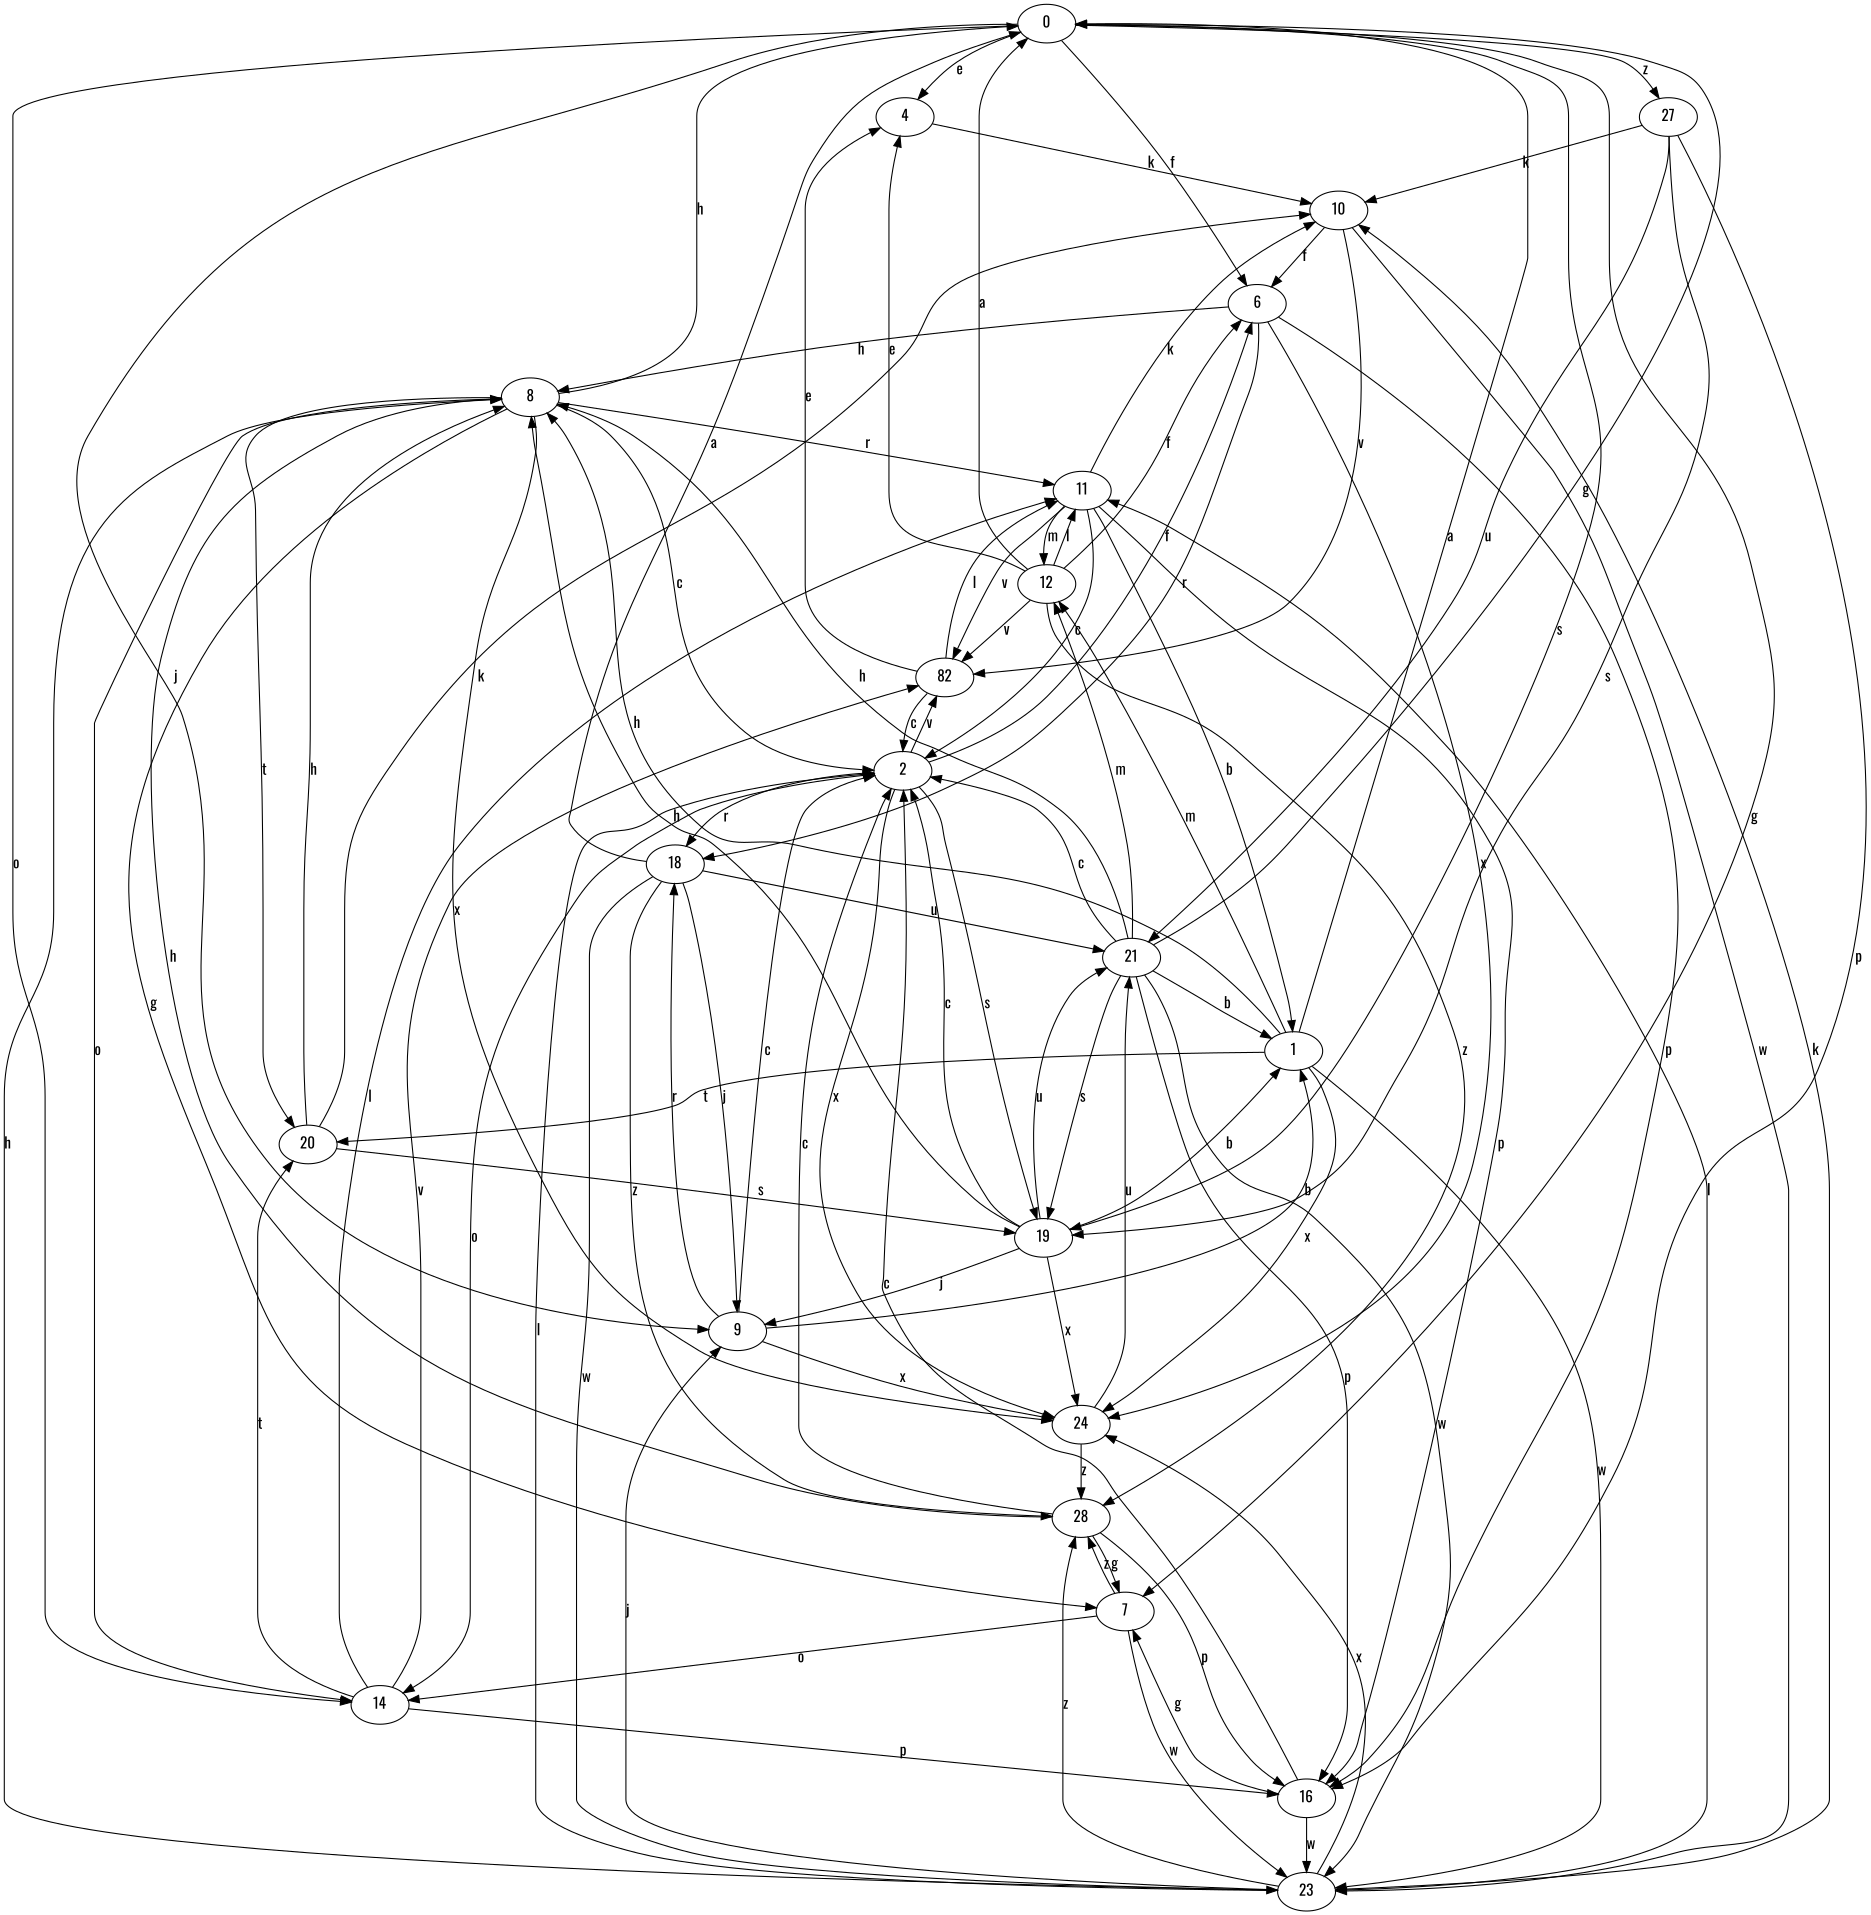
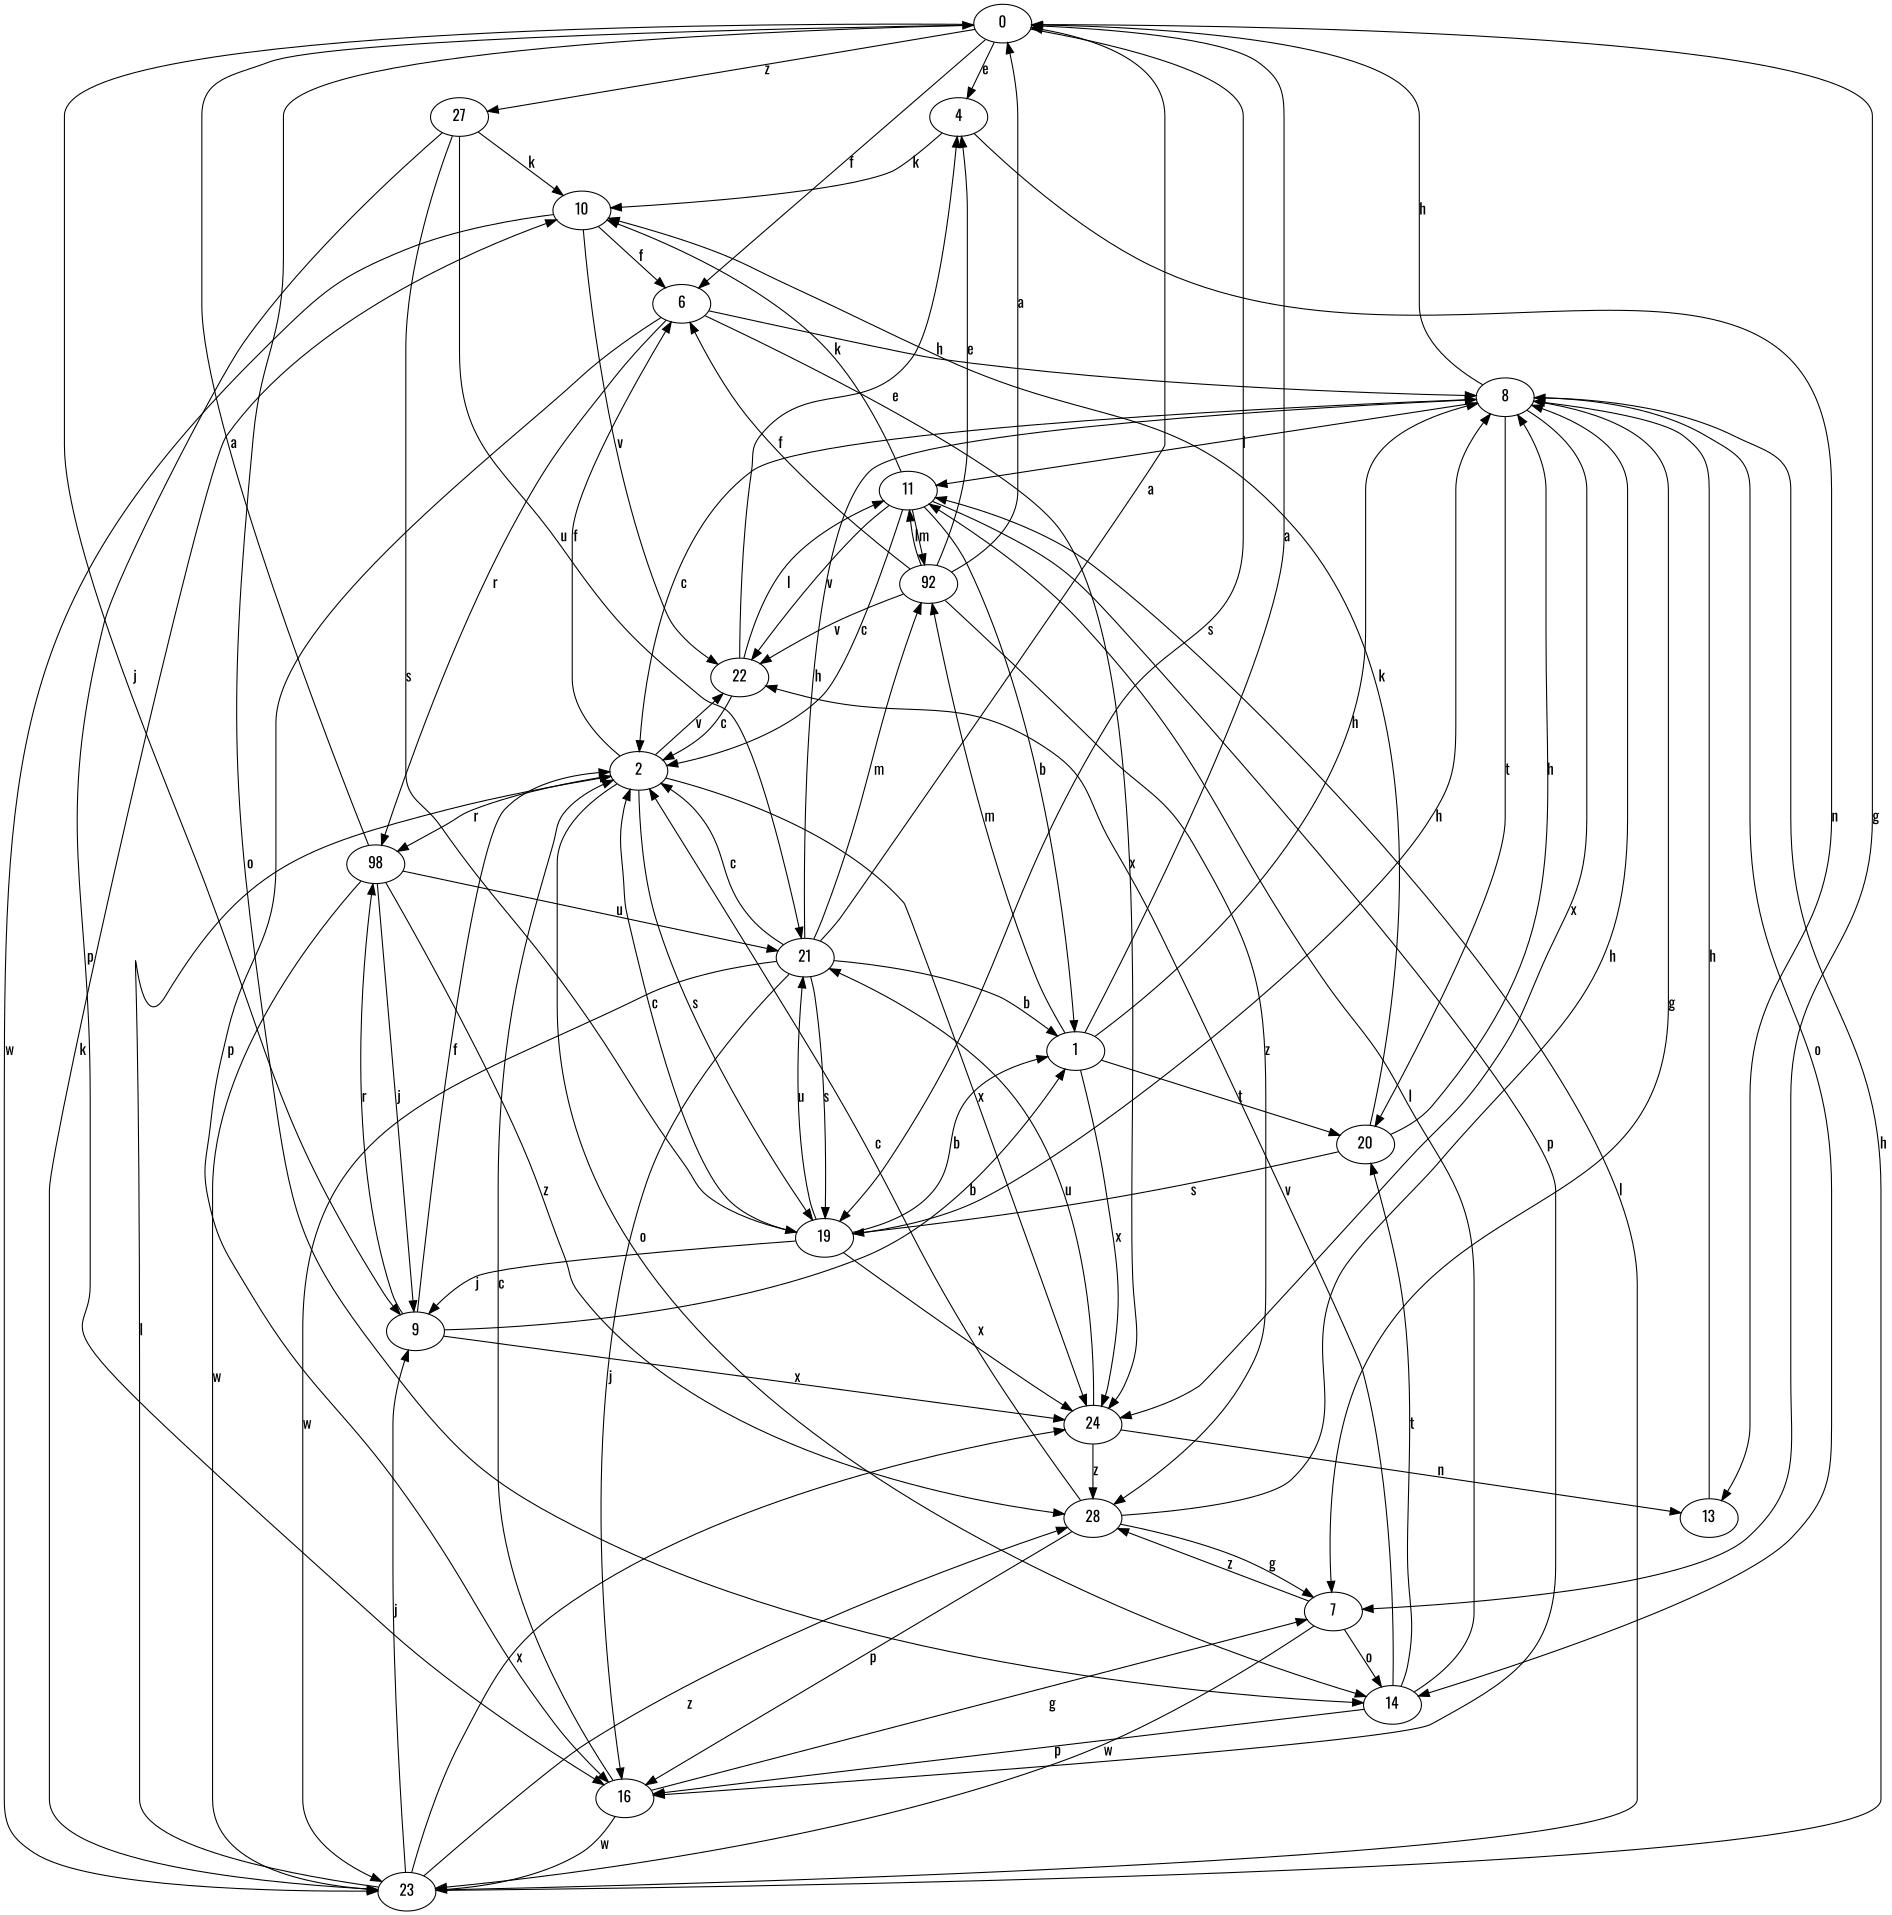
edge "8" -> "11": label "r" -> "l"
edge "21" -> "0": label "g" -> "a"
node "12": label "12" -> "92"
node "82": label "82" -> "22"
node "18": label "18" -> "98"
edge "9" -> "2": label "c" -> "f"
edge "21" -> "16": label "p" -> "j"
node "13": added
edge "1" -> "23": removed, label "w"
